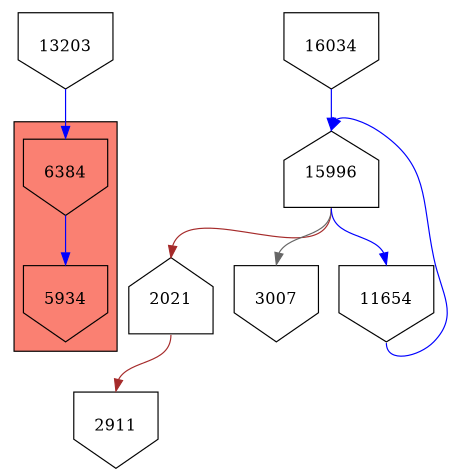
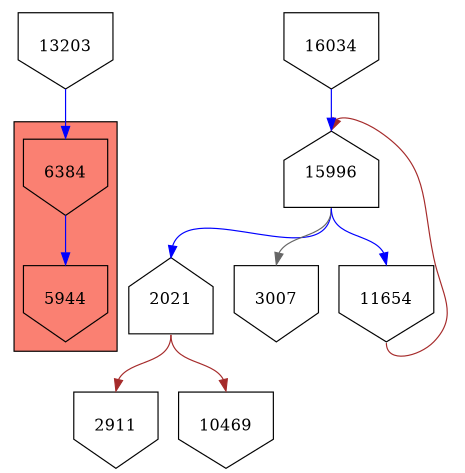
edge "15996" -> "2021": color brown -> blue
edge "11654" -> "15996": color blue -> brown
node "5934": label "5934" -> "5944"
node "10469": added
